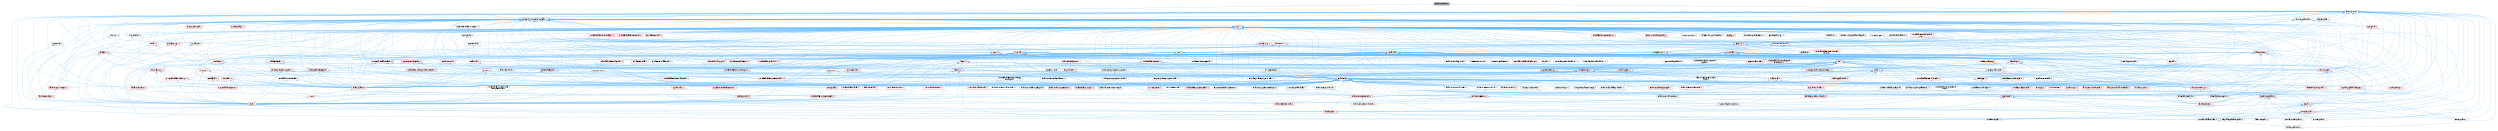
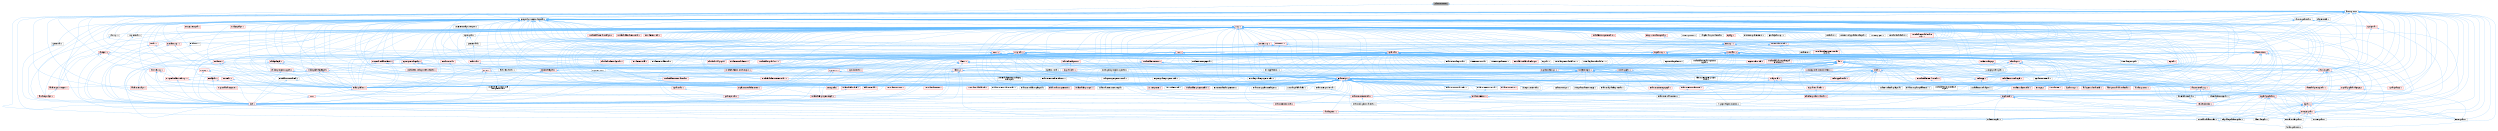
node "ArrayReader.h": label "ArrayReader.h" -> "Extension.h"
